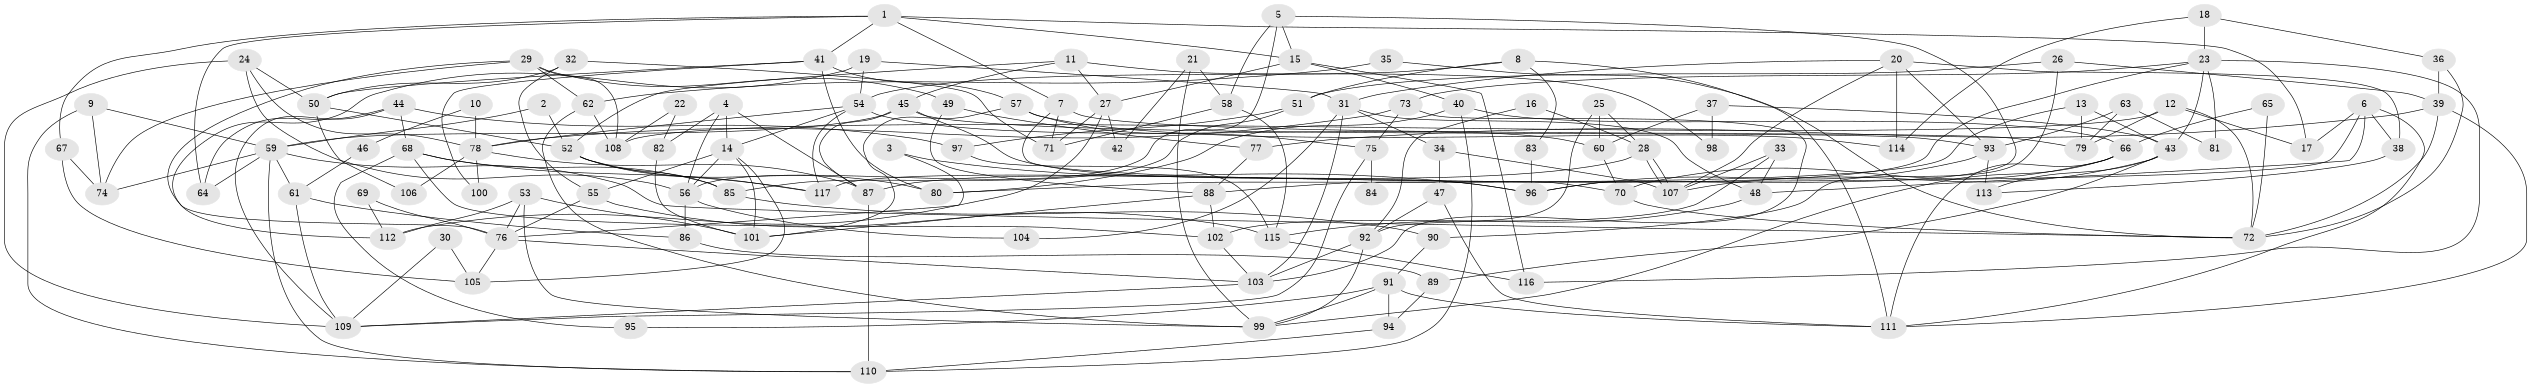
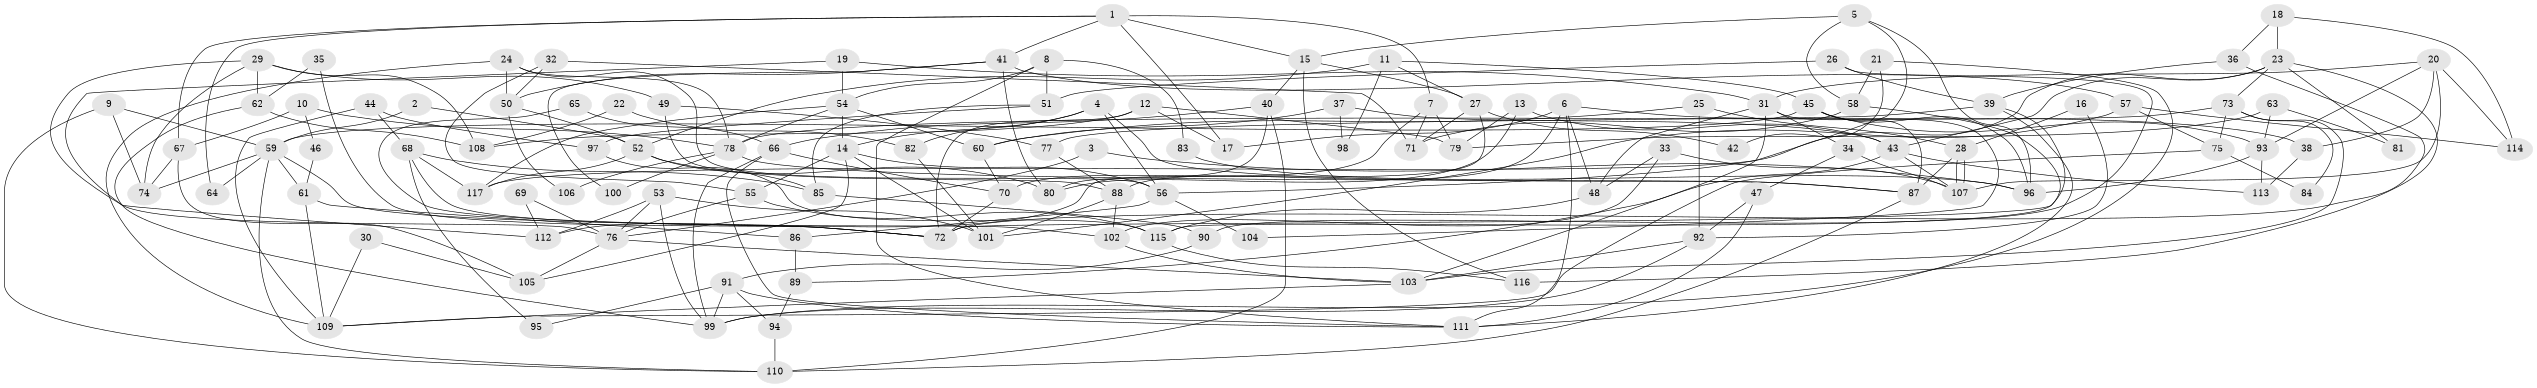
edge "10" -- "67": added
edge "44" -- "64": removed
edge "73" -- "84": added
